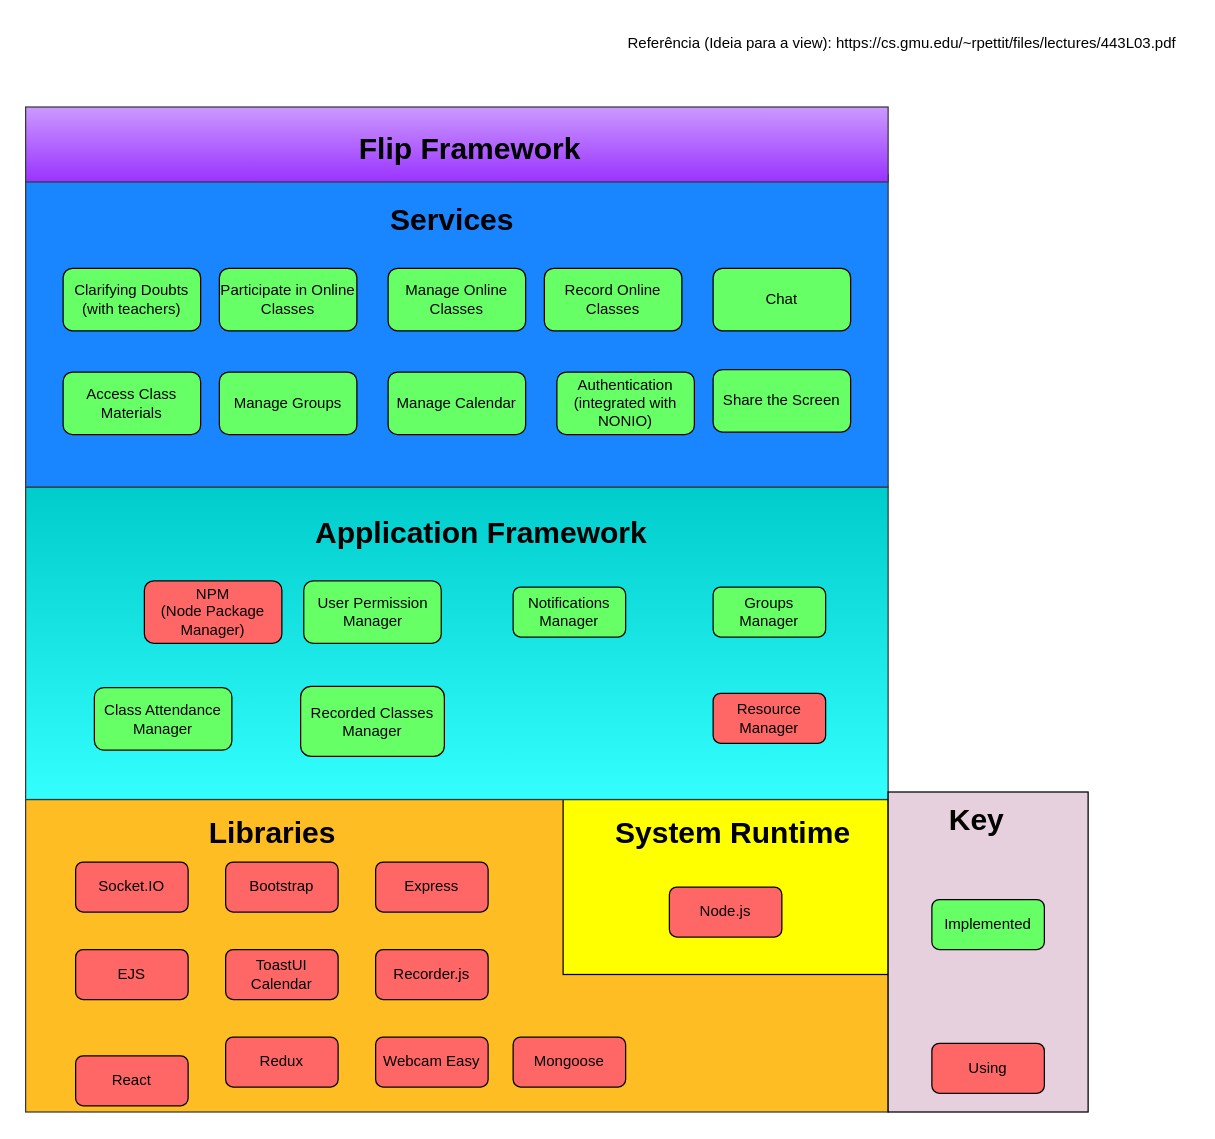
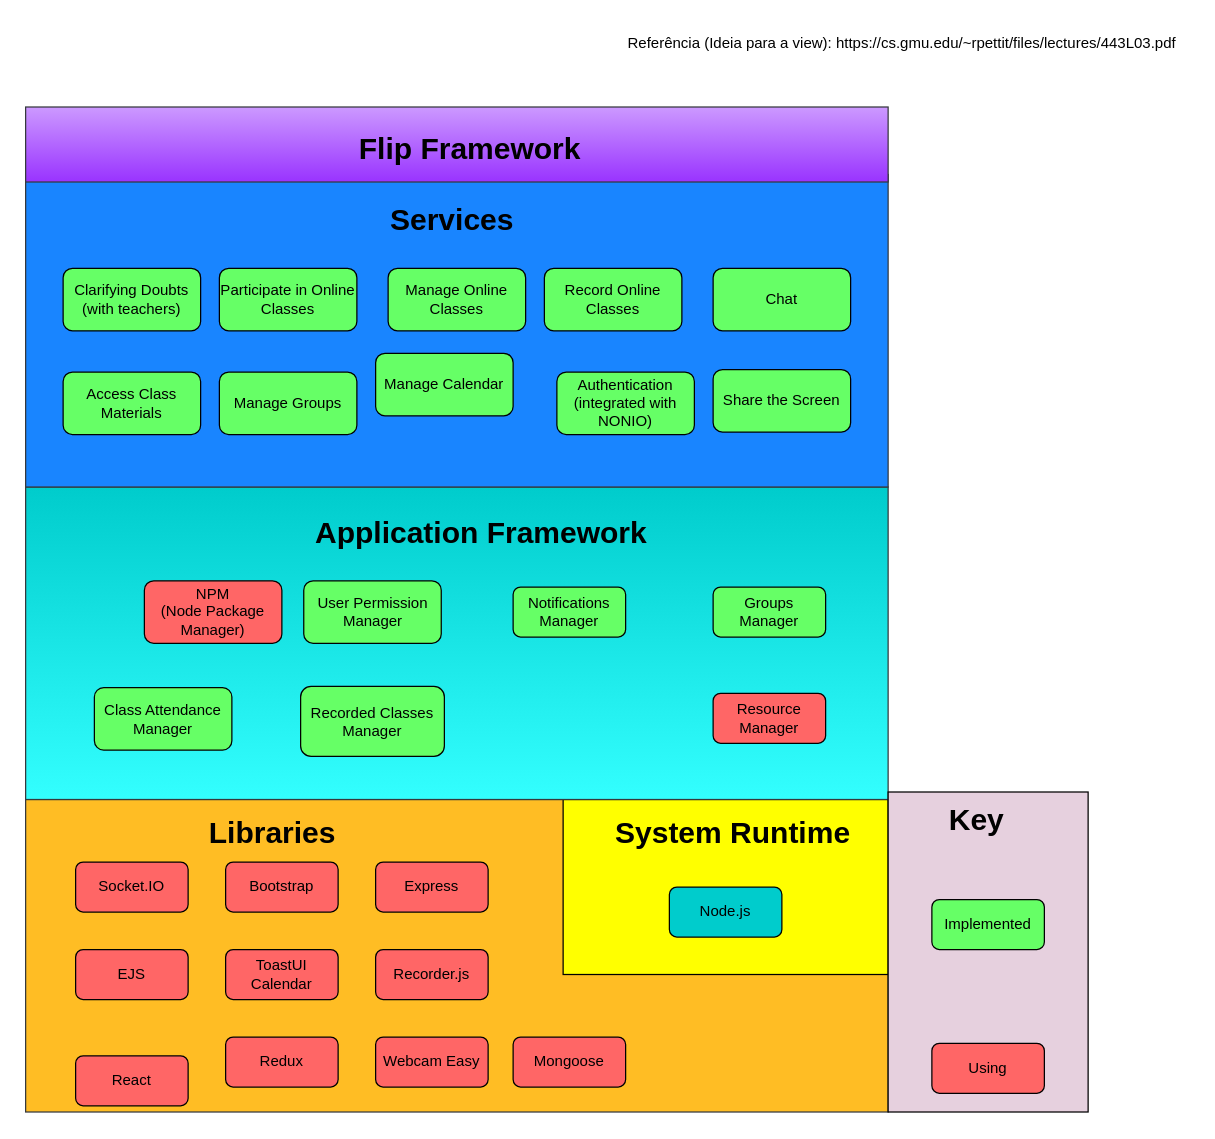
node "Manage Calendar": moved (457, 403) -> (444, 384)
node "Node.js": fillcolor #ff6666 -> #00cccc
